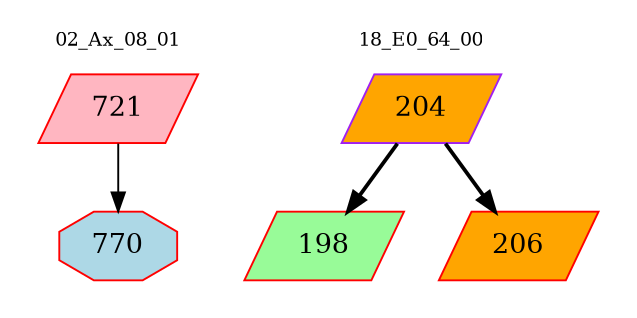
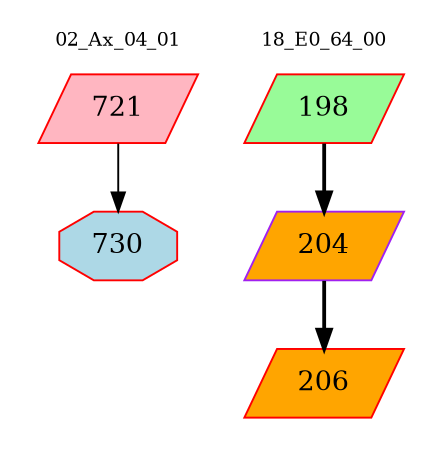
cluster "02_Ax_08_01": label "02_Ax_08_01" -> "02_Ax_04_01"
edge "204" -> "198": reversed
node "770": label "770" -> "730"
